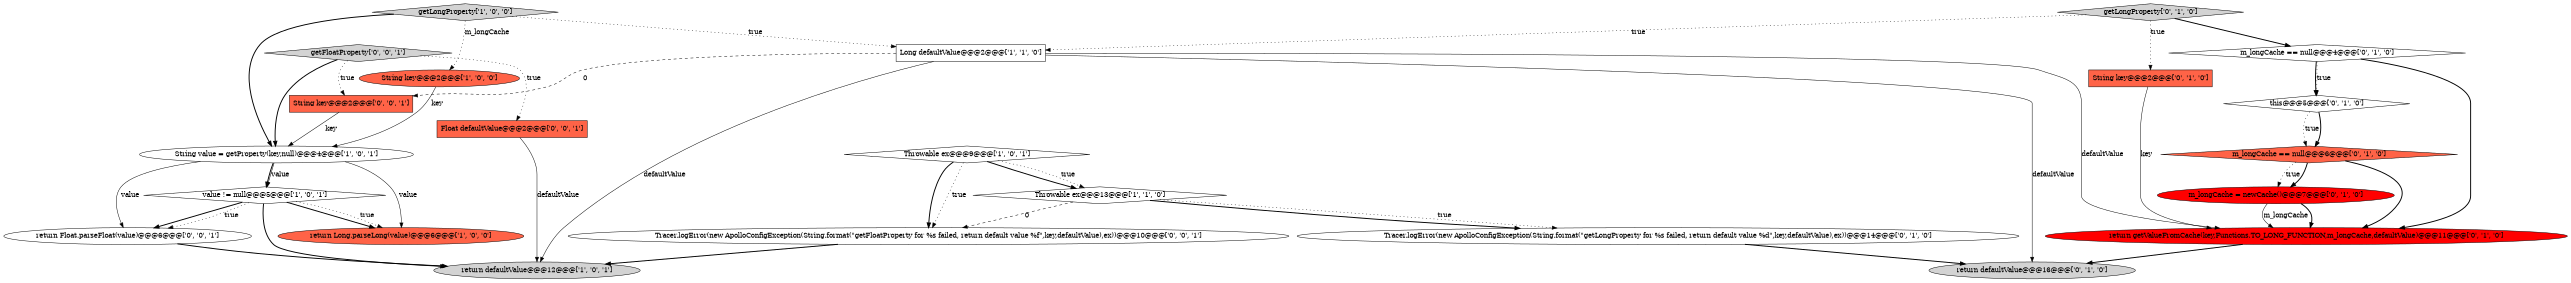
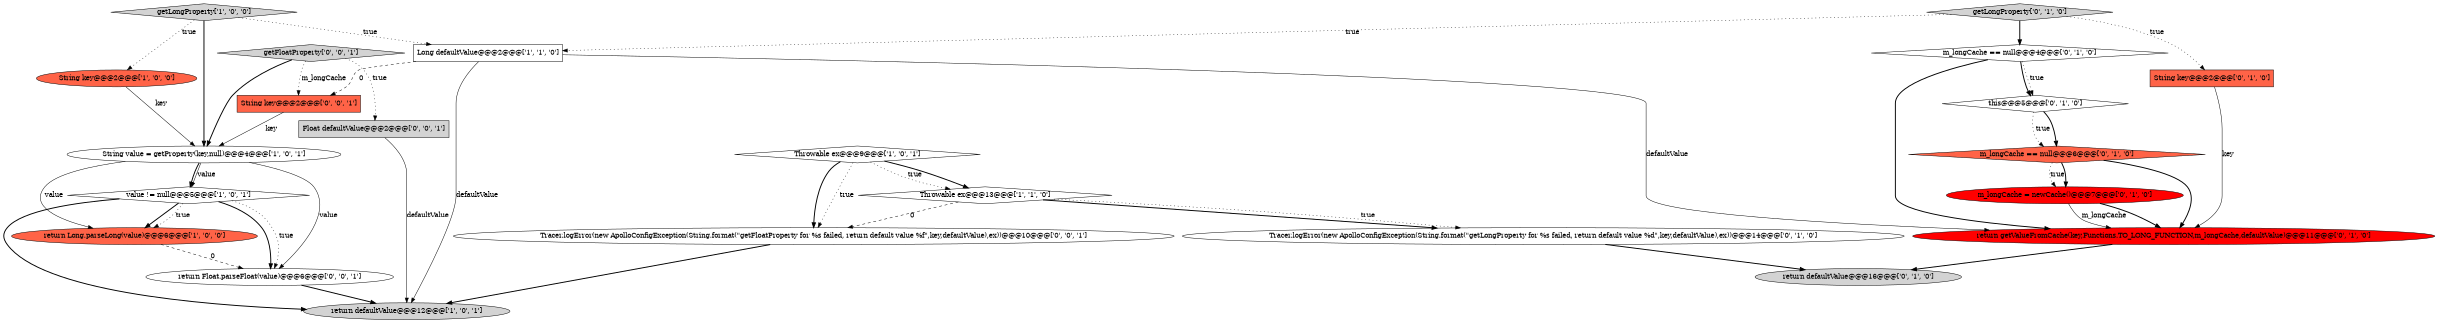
edge "getLongProperty['1', '0', '0']" -> "String key@@@2@@@['1', '0', '0']": label "m_longCache" -> "true"
edge "Long defaultValue@@@2@@@['1', '1', '0']" -> "return defaultValue@@@16@@@['0', '1', '0']": removed, label "defaultValue"
edge "getFloatProperty['0', '0', '1']" -> "String key@@@2@@@['0', '0', '1']": label "true" -> "m_longCache"
node "Float defaultValue@@@2@@@['0', '0', '1']": fillcolor tomato -> lightgray
edge "return Long.parseLong(value)@@@6@@@['1', '0', '0']" -> "return Float.parseFloat(value)@@@6@@@['0', '0', '1']": added, label "0"
